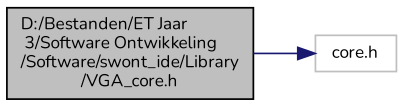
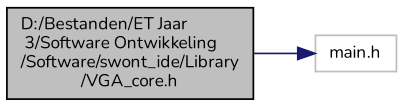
node "core.h": label "core.h" -> "main.h"
